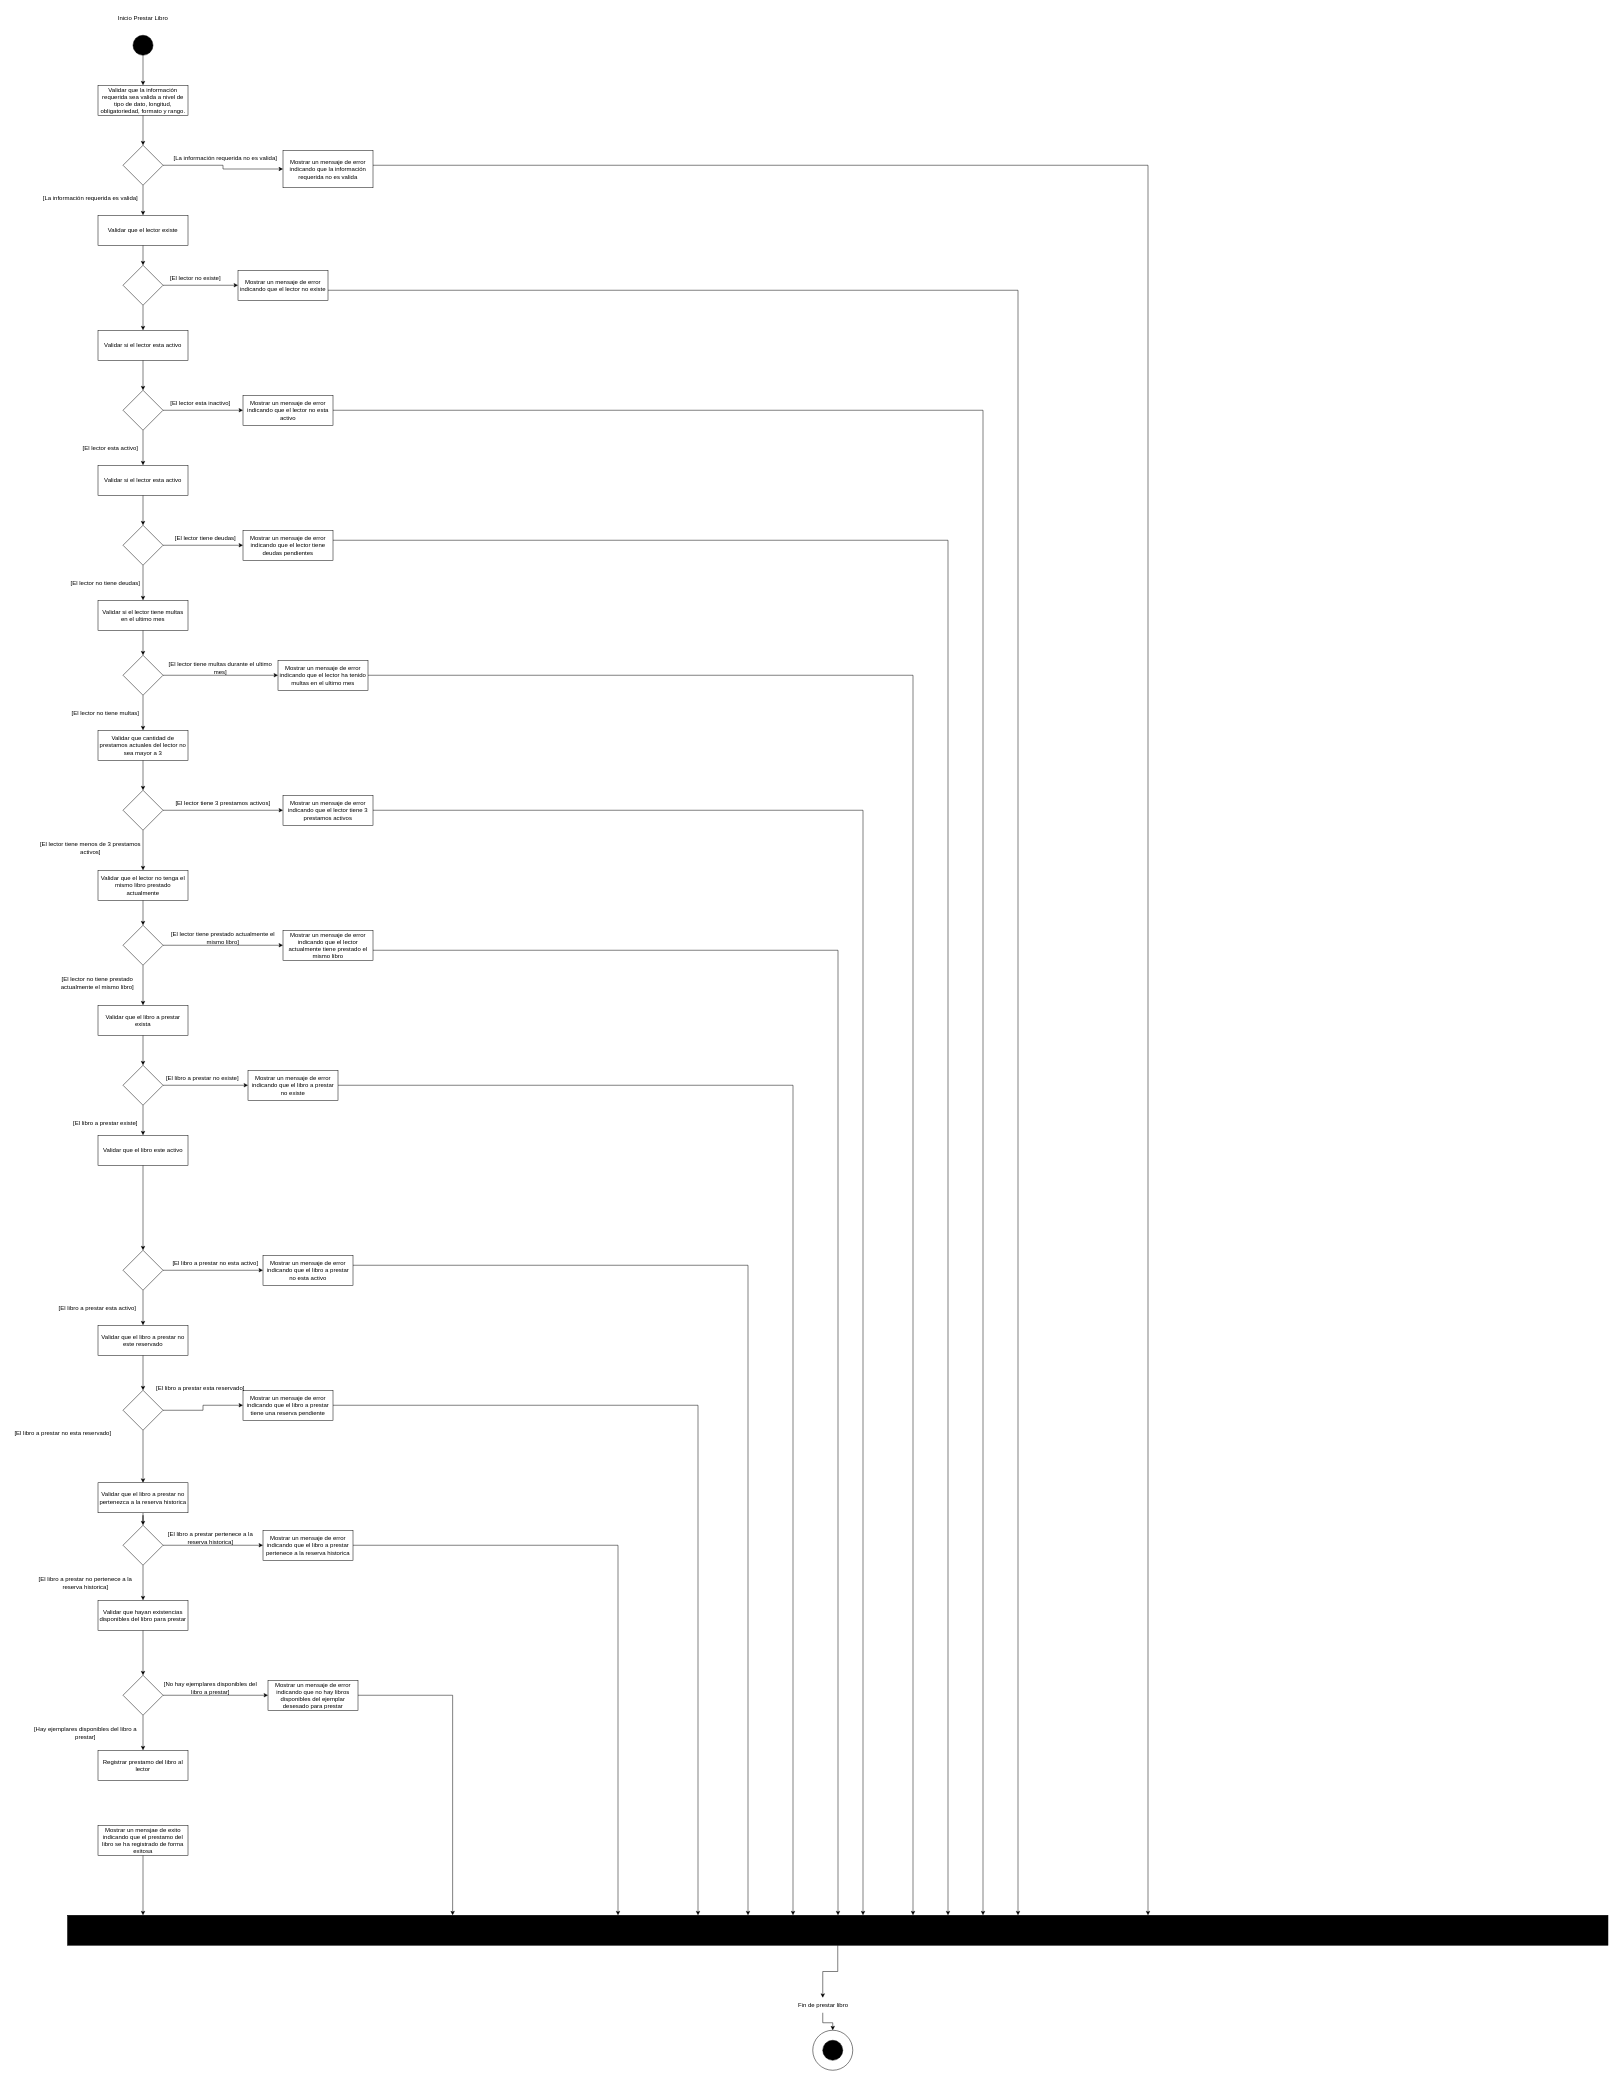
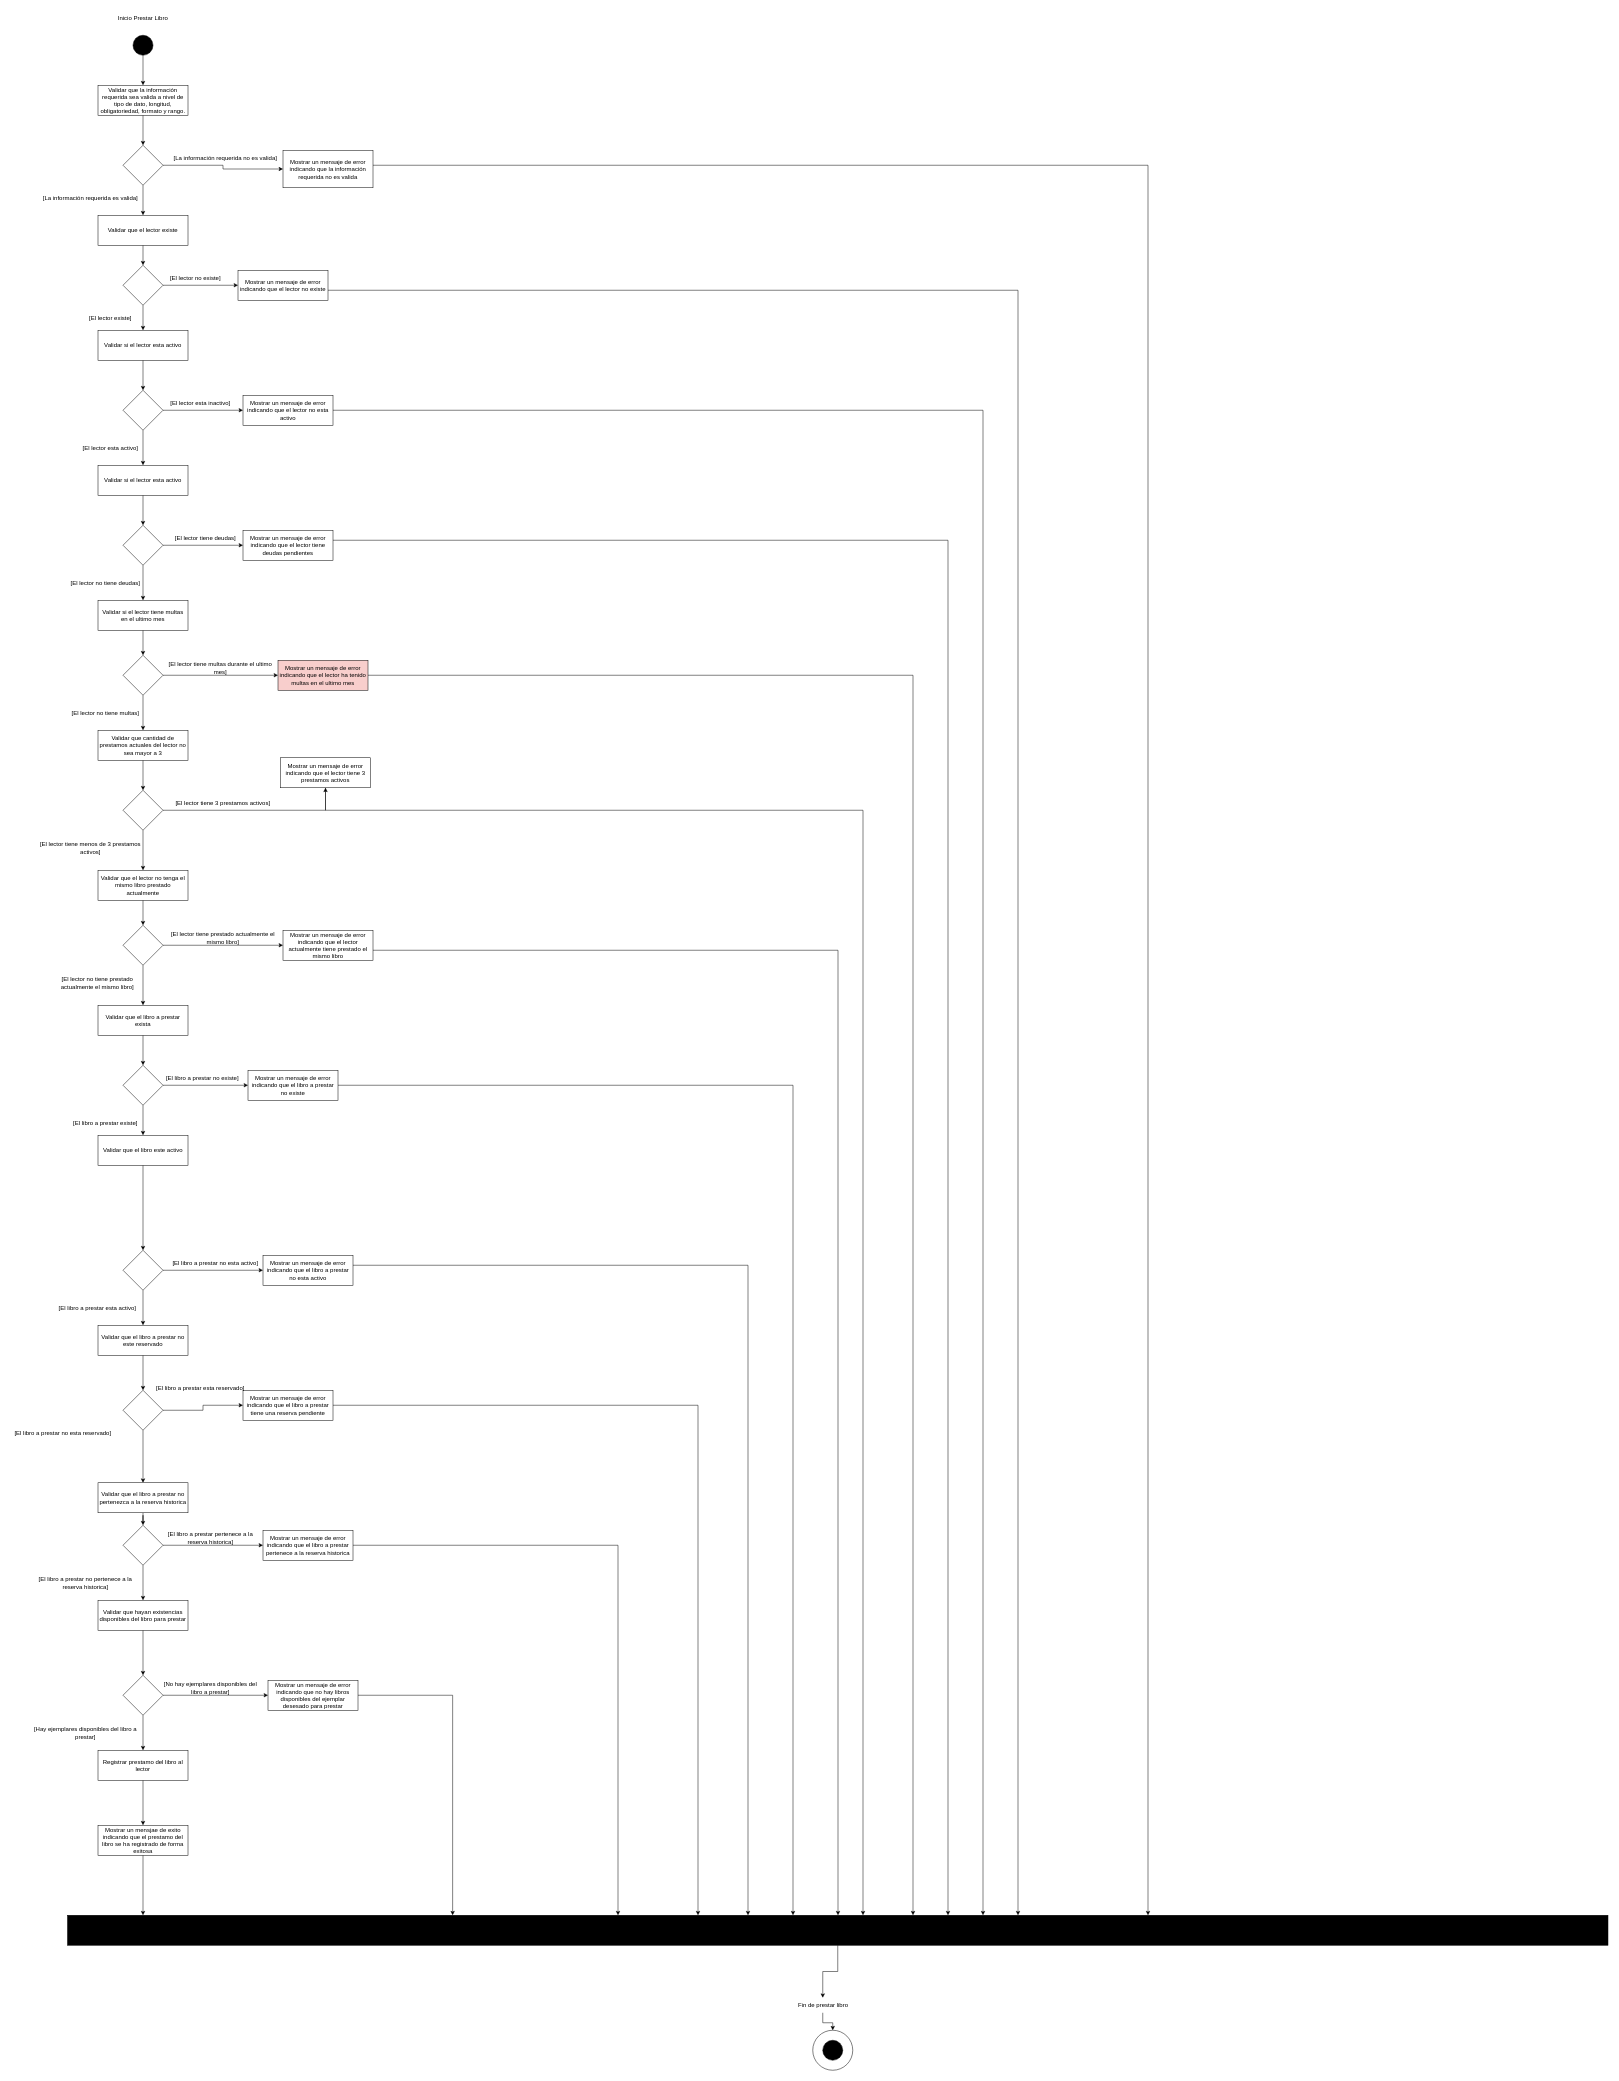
node "[El lector existe]": added
node "Mostrar un mensaje de error indicando que el lector ha tenido multas en el ultimo mes": fillcolor #ffffff -> #f8cecc
node "Mostrar un mensaje de error indicando que el lector tiene 3 prestamos activos": moved (328, 810) -> (325, 773)
edge "Registrar prestamo del libro al lector" -> "Mostrar un mensjae de exito indicando que el prestamo del libro se ha registrado de forma exitosa": added
